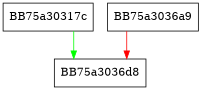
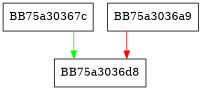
node "BB75a30317c": label "BB75a30317c" -> "BB75a30367c"
